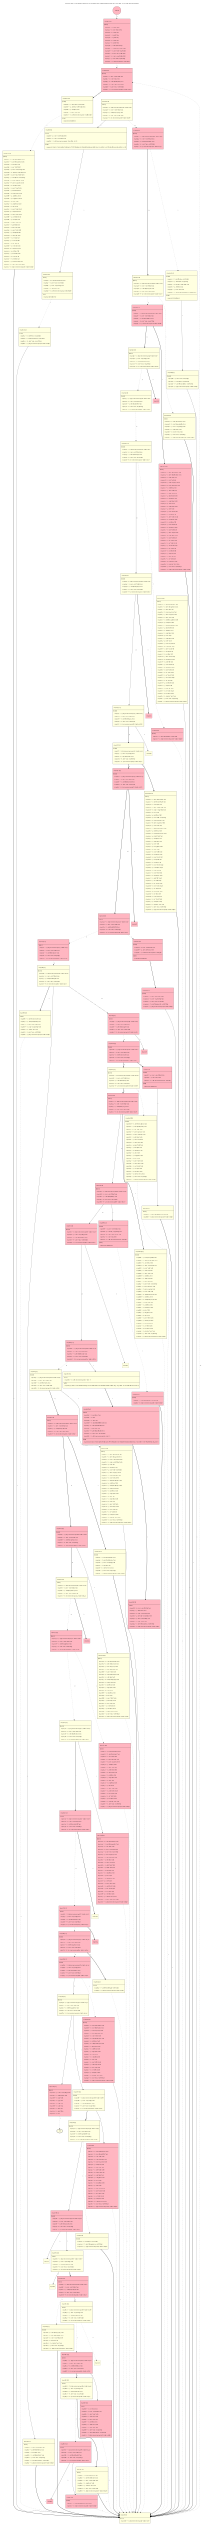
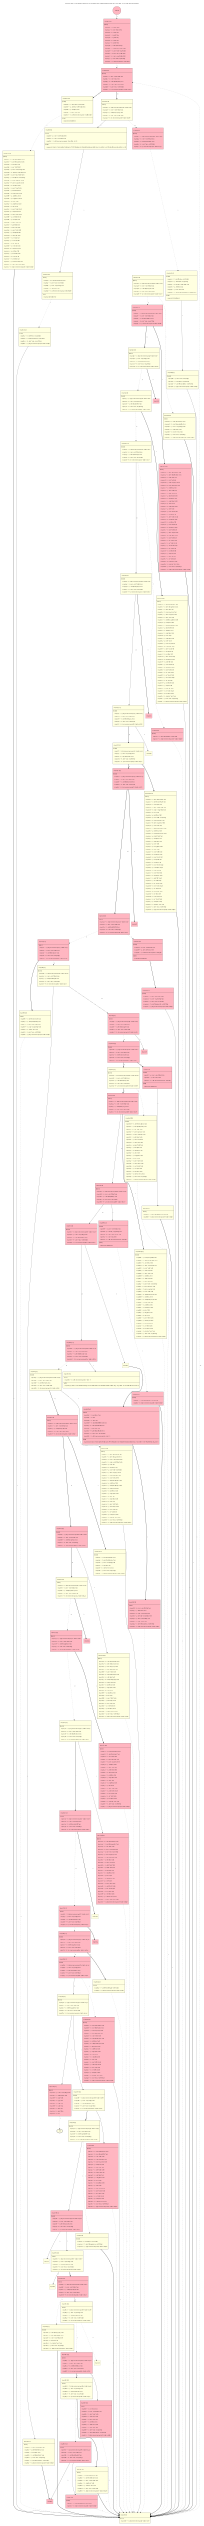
edge "0x40147f [23]" -> "0x401496 [25]": added, label "36"
edge "0x4014af [25]" -> "0x4014c8 [25]": removed, label "34"
edge "0x401513 [25]" -> "0x401e74 [144]": added, label "1"
edge "0x4015db [25]" -> "0x401f6b [27]": now "0x4015c2 [25]" -> "0x401f6b [27]"
edge "0x401d00 [5]" -> "0x401d05 [40]": now "0x4018bc" -> "0x401d05 [40]"
edge "0x401707 [25]" -> "0x401c23 [83]": style dotted -> bold
edge "0x401ce5 [27]" -> "0x40219b [5]": removed, label "2"
edge "0x401f10 [31]" -> "0x40219b [5]": now "0x401f10 [31]" -> "0x401897"
